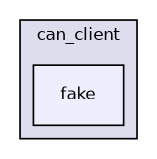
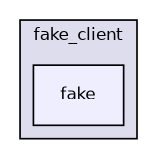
cluster "can_client": label "can_client" -> "fake_client"
